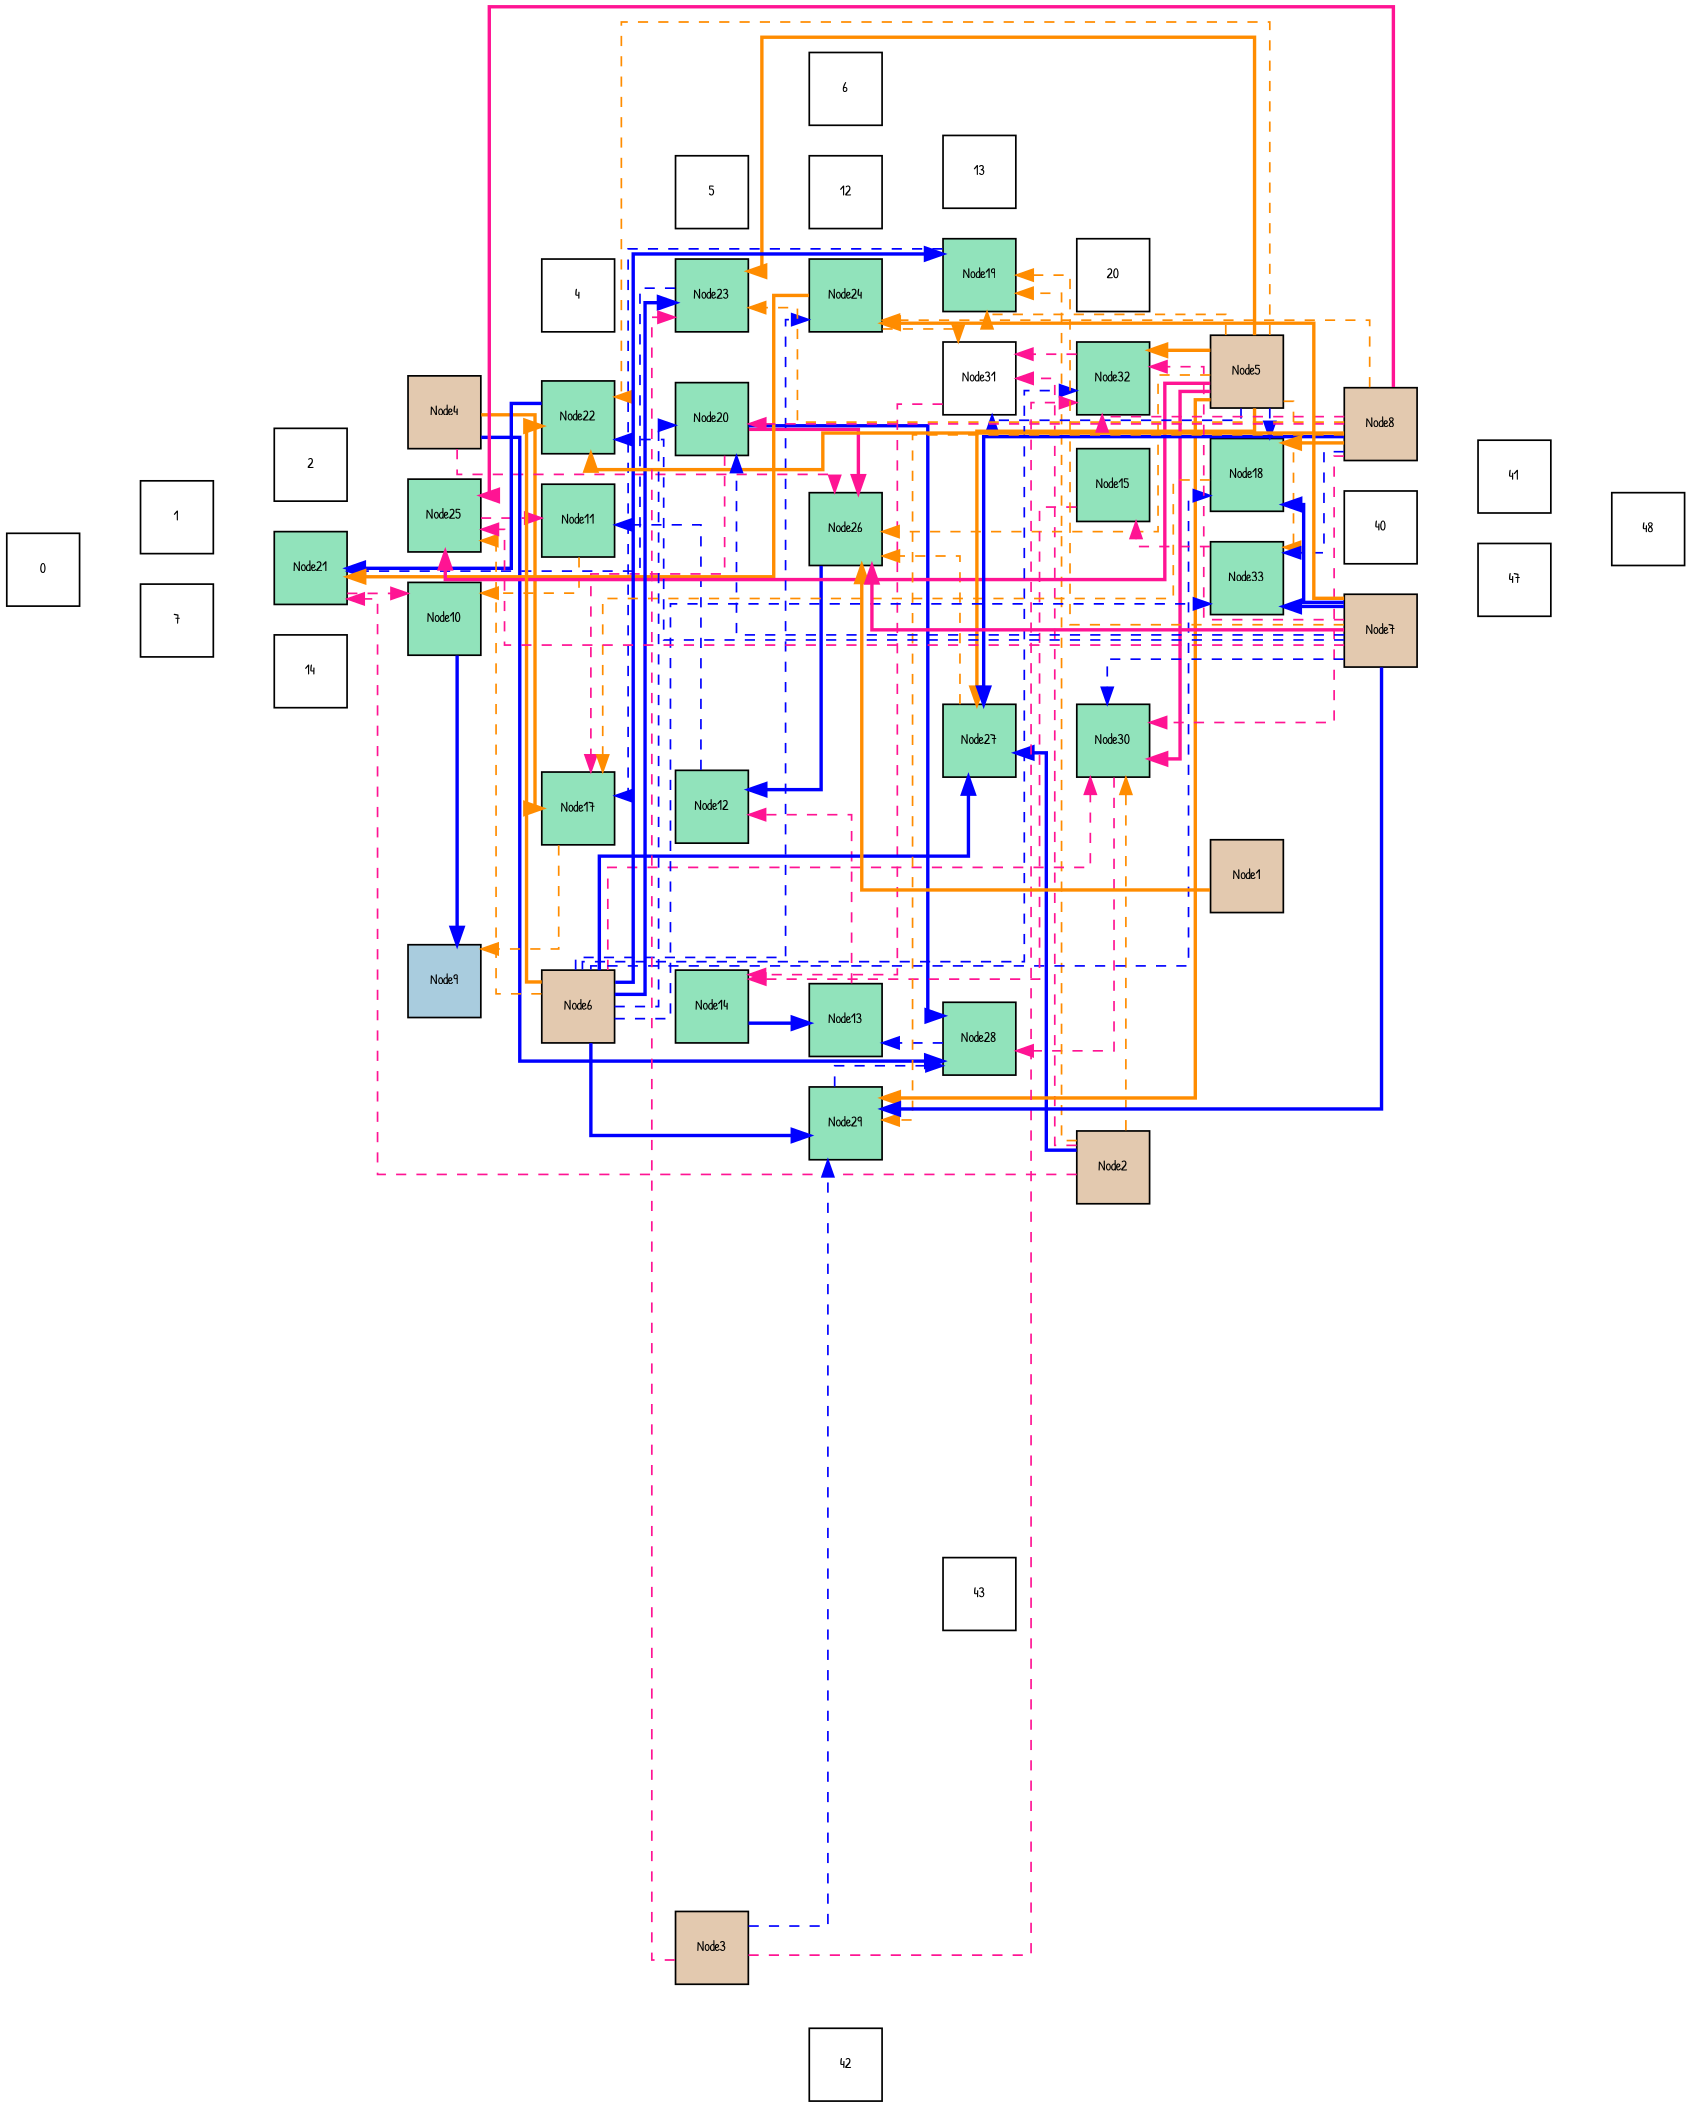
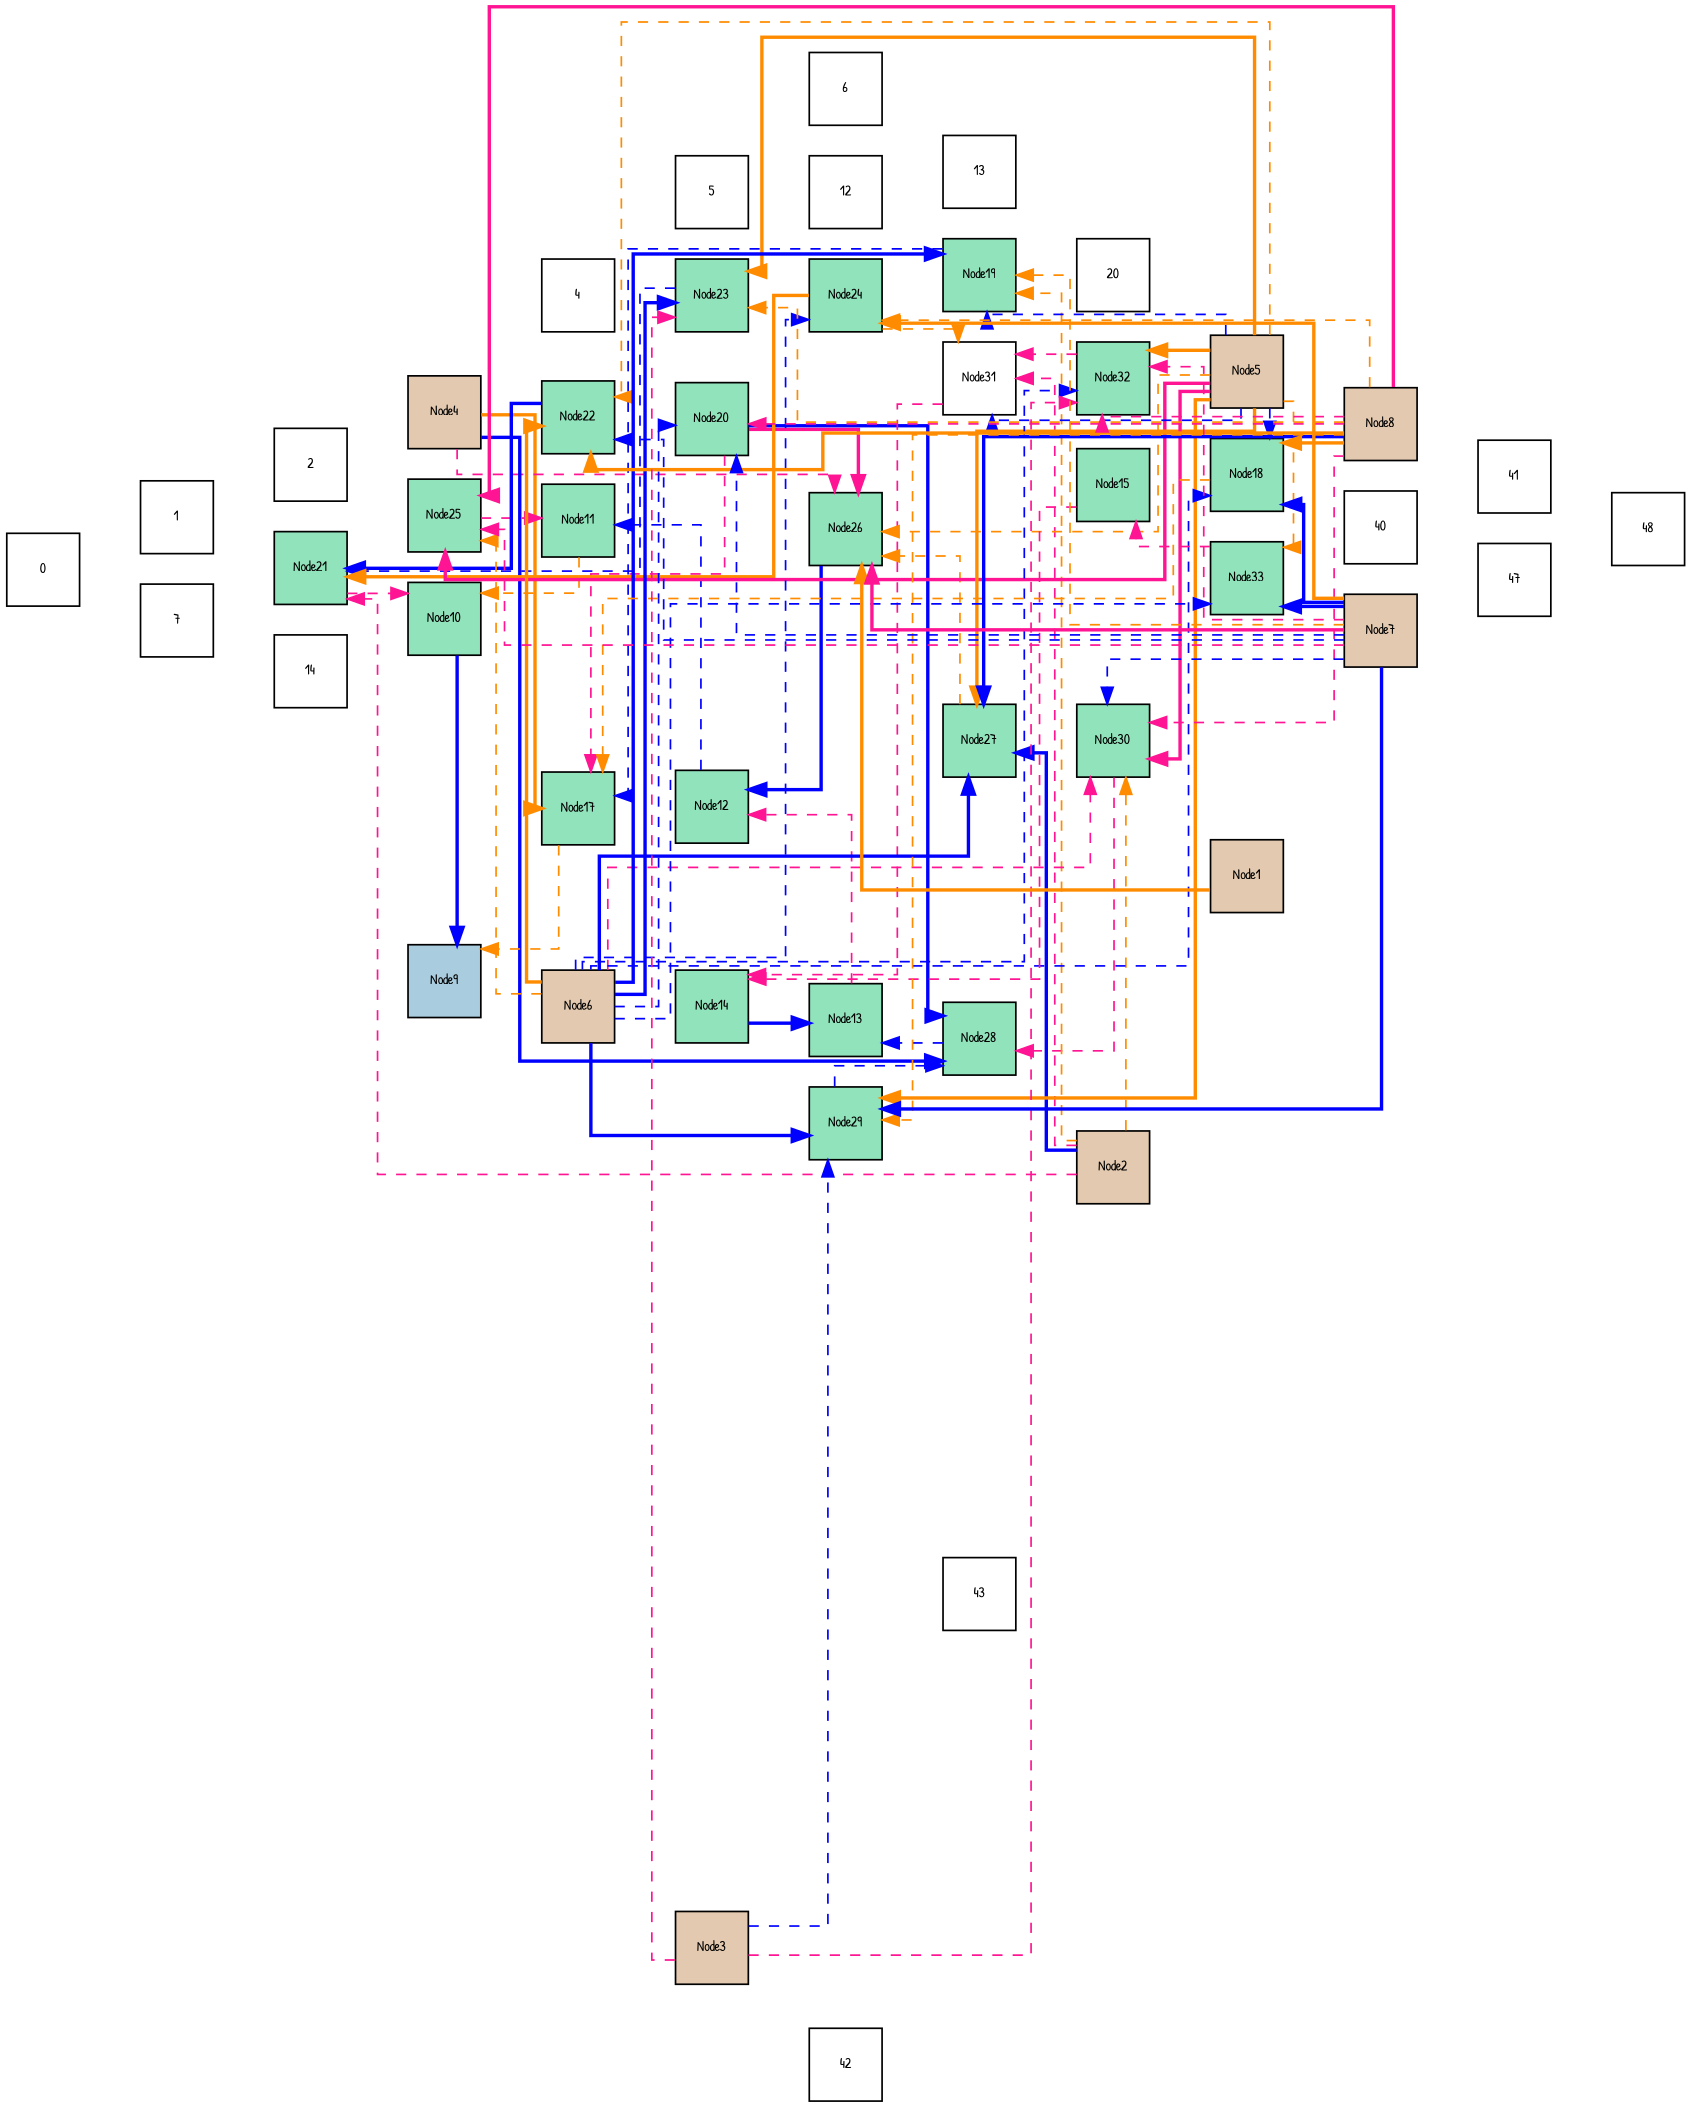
edge "Node5" -> "Node19": color darkorange -> blue
edge "Node8" -> "Node33": removed
